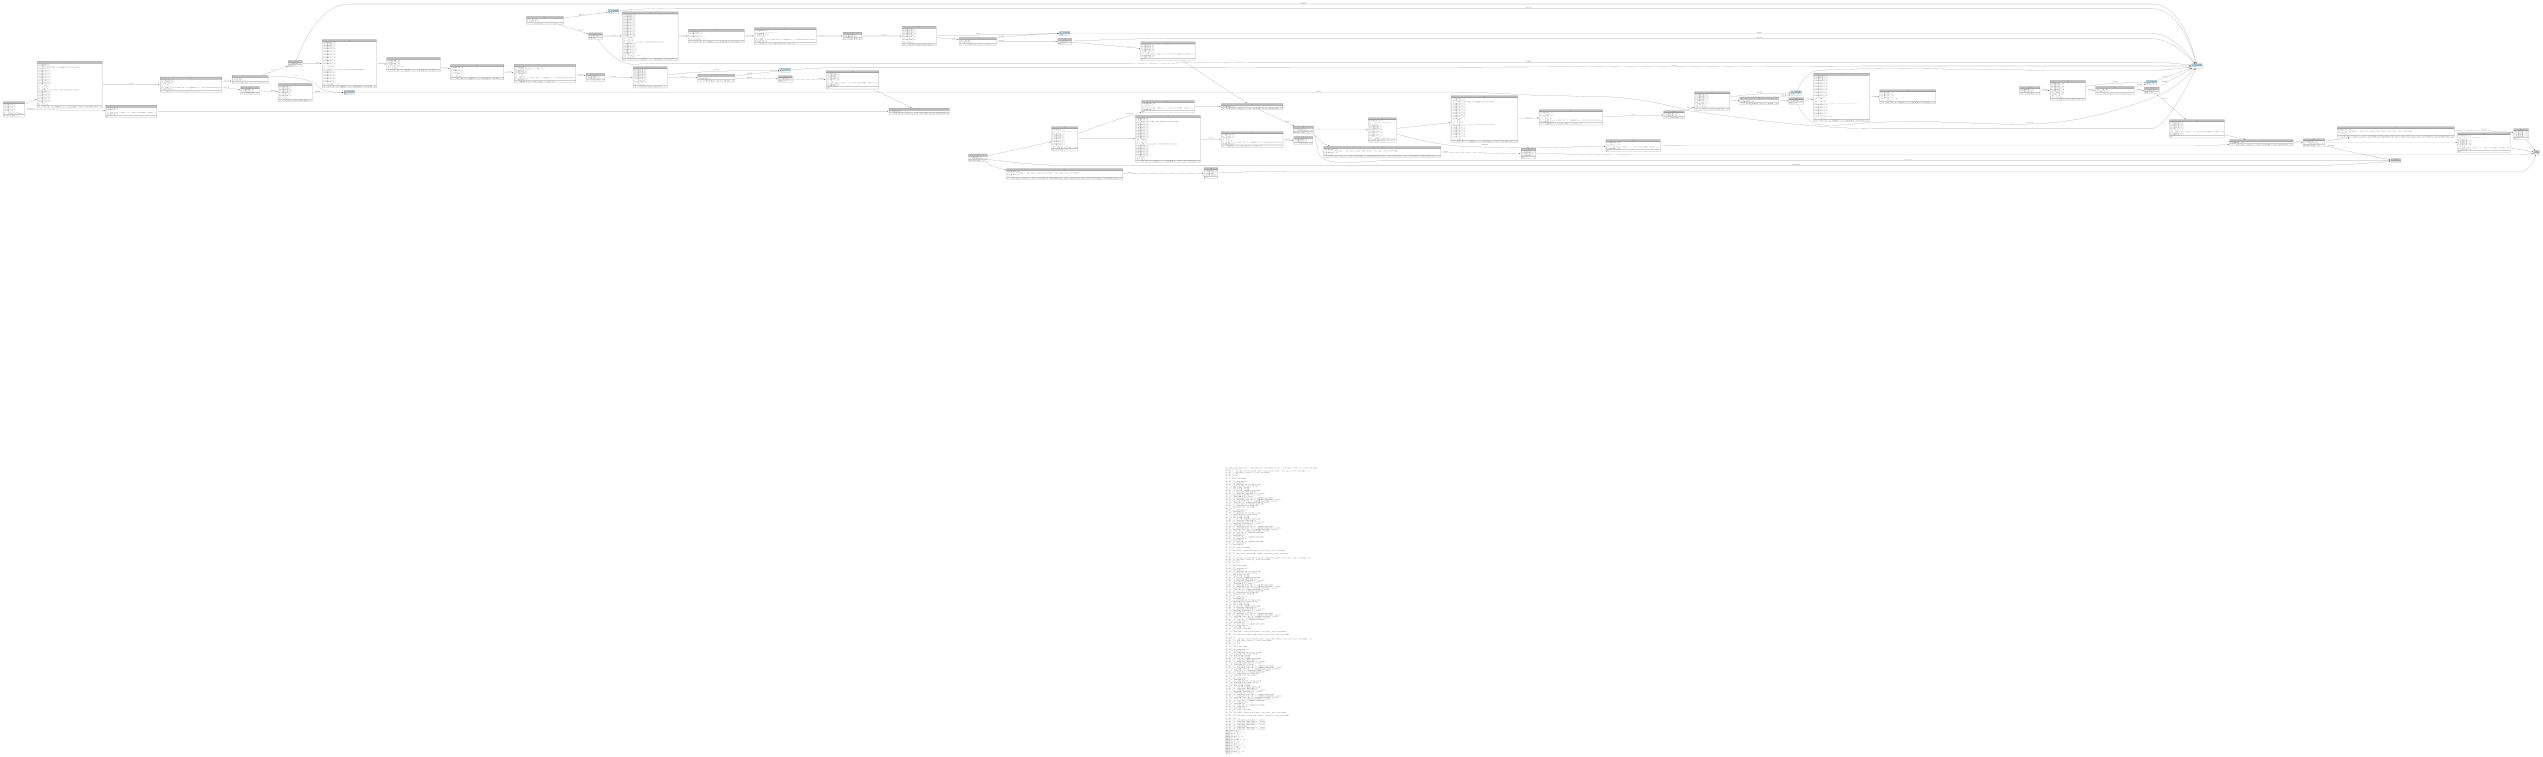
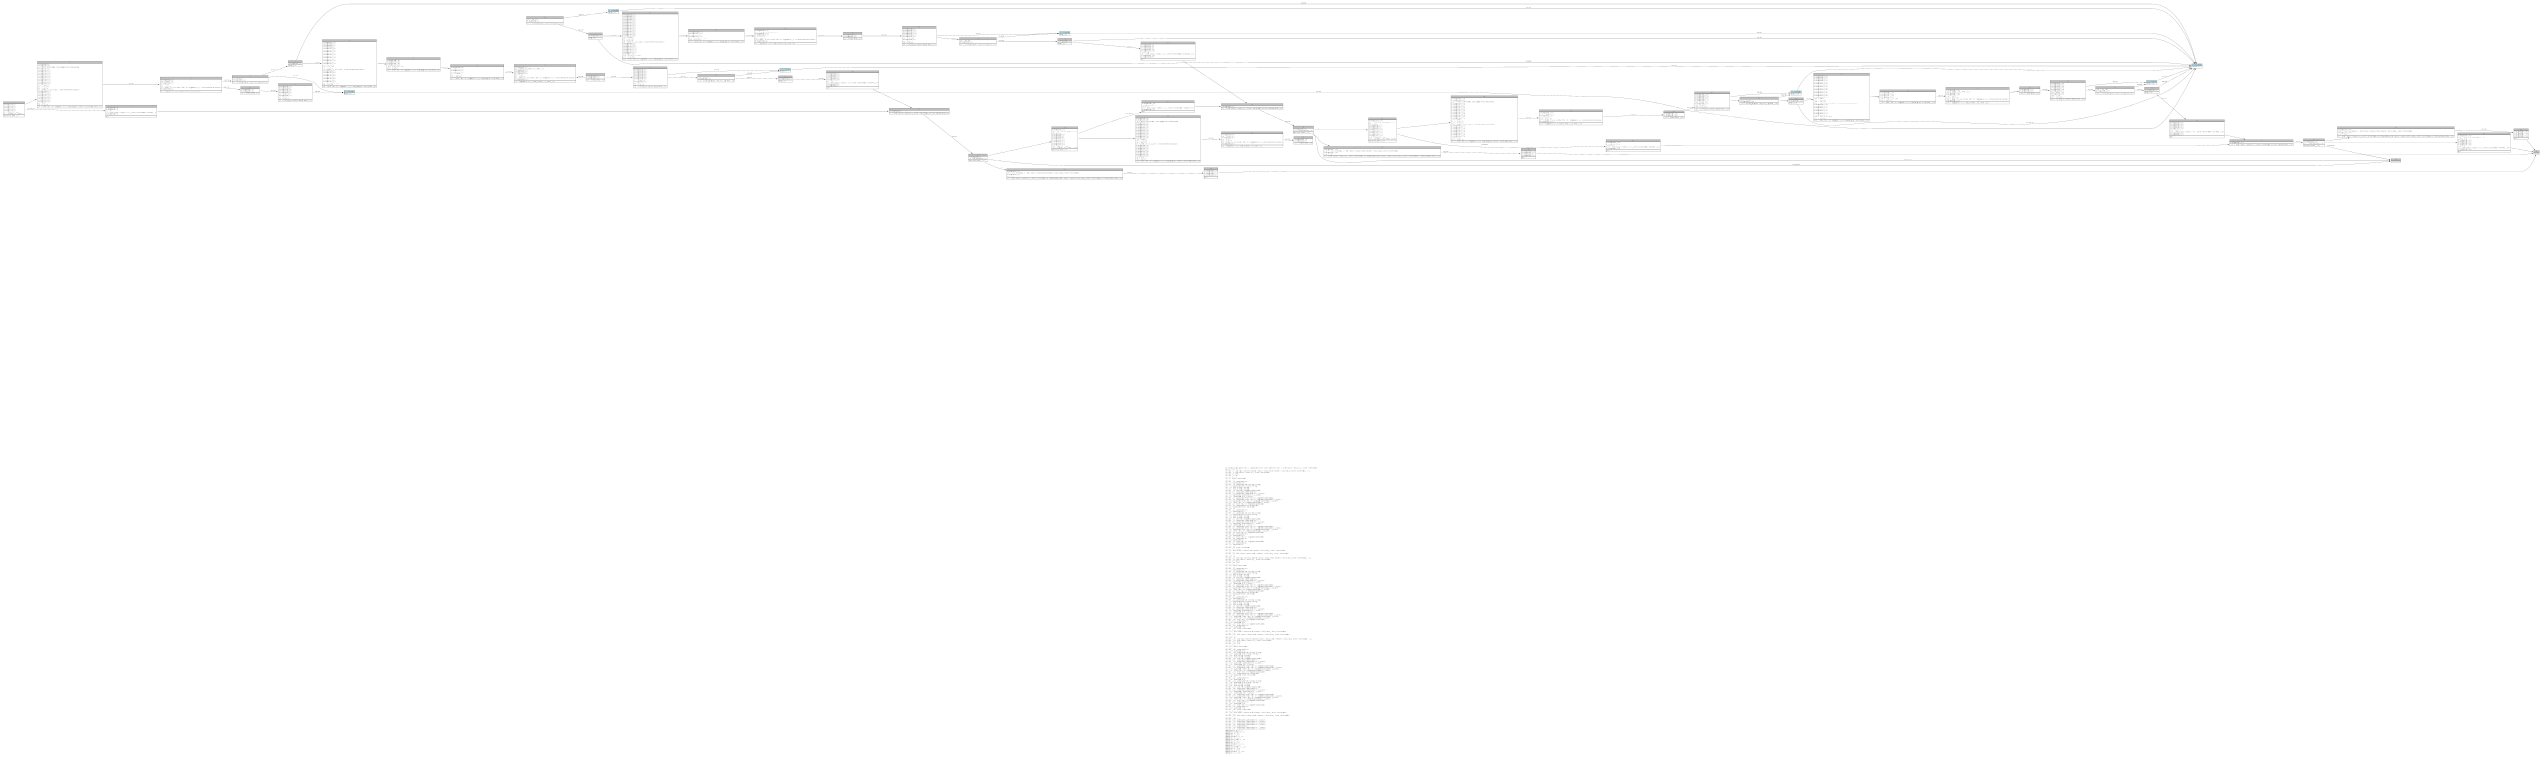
edge "11" -> "12": reversed
node "52": added
edge "17" -> "18": added, label "return"
